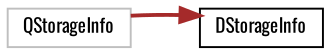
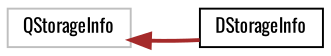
edge "QStorageInfo" -> "DStorageInfo": reversed
